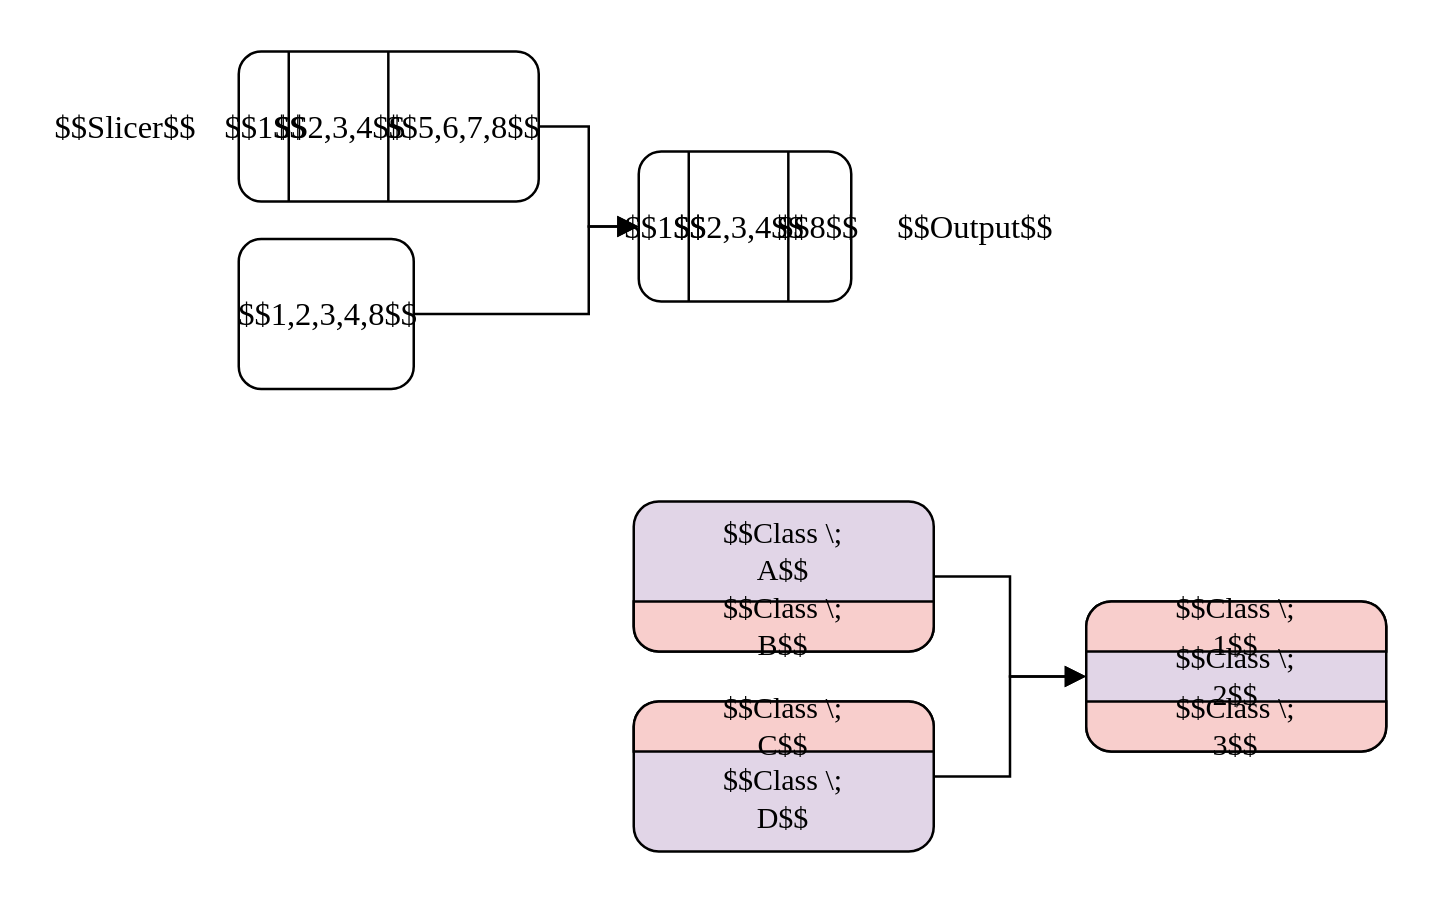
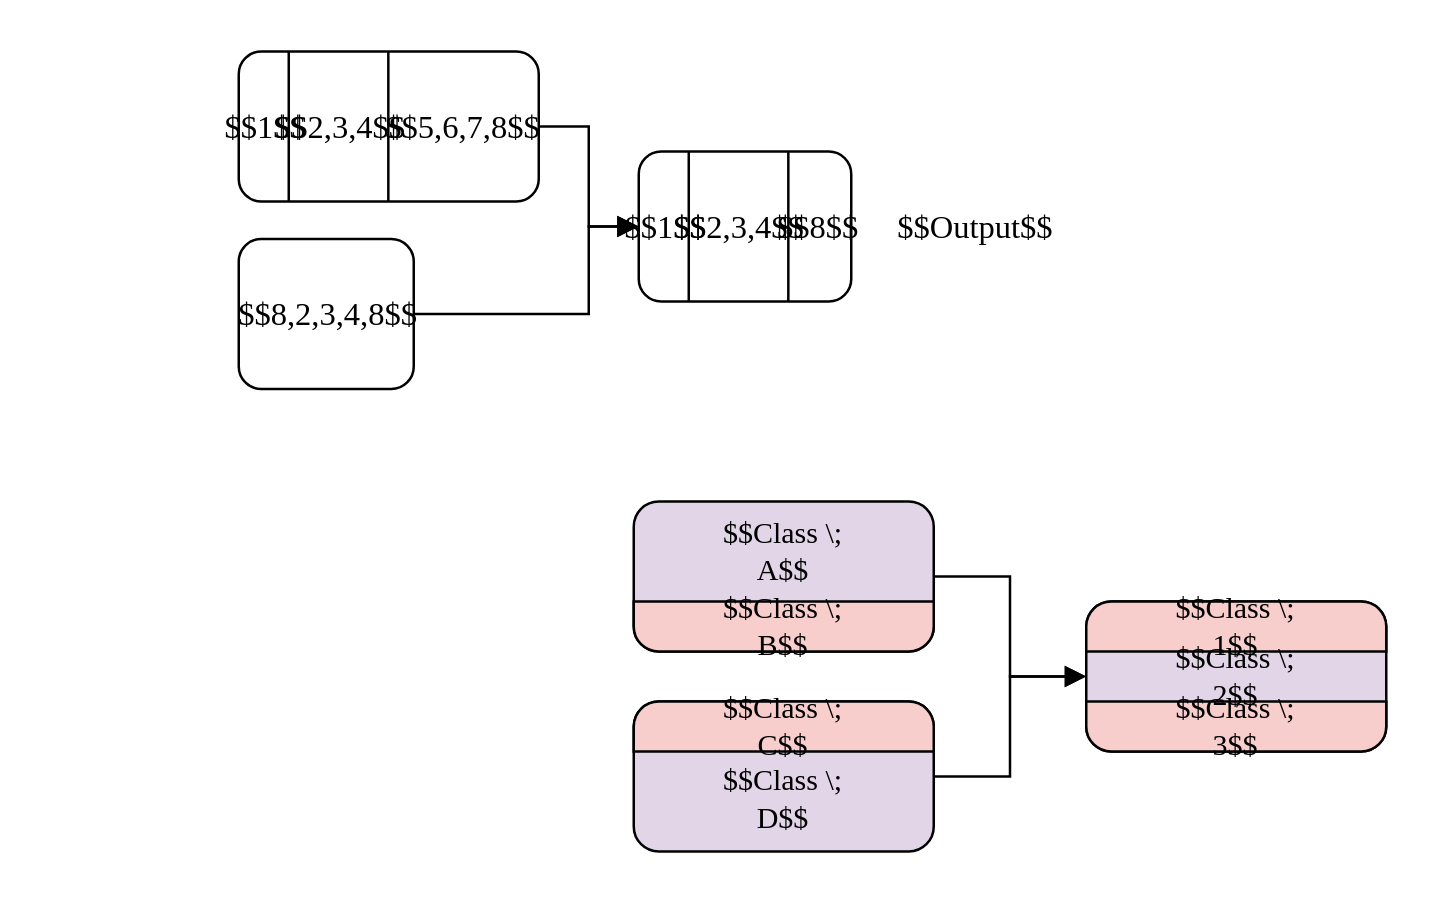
node "$$Slicer$$": removed
node "$$1,2,3,4,8$$": label "$$1,2,3,4,8$$" -> "$$8,2,3,4,8$$"
